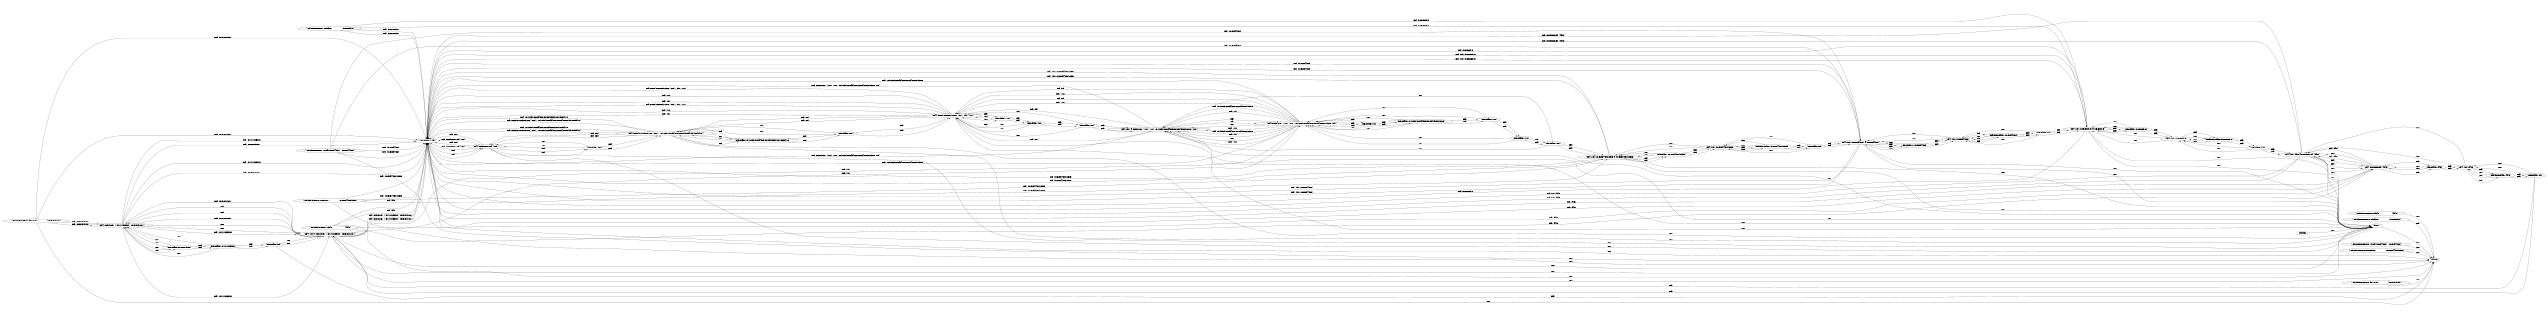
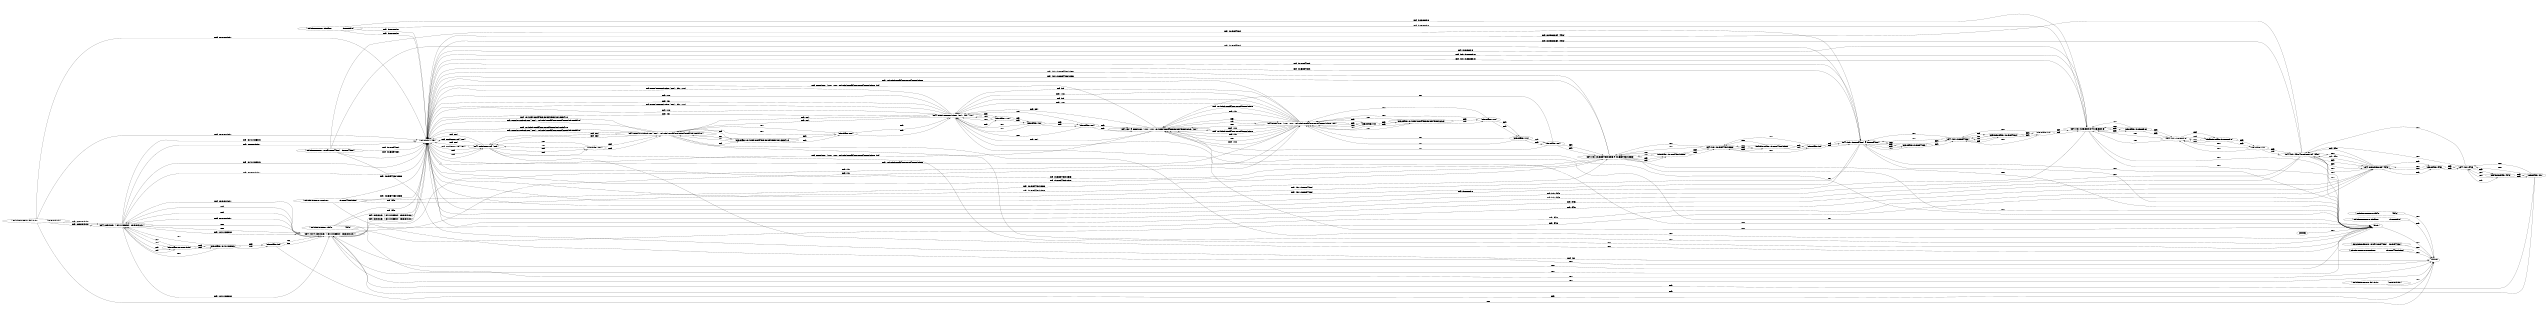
node "(MethodReturn,done_callback)": label "(MethodReturn,done_callback)" -> "(Identifier,done_callback)"
node "(Call,g_object_ref (file))": label "(Call,g_object_ref (file))" -> "(Call,g_gboolean_ref (file))"
edge "(MethodReturn,RET)" -> "1000100": removed, label "AST:"
edge "(MethodParameterIn,NautilusOpCallback  done_callback)" -> "1000100": label "AST: " -> "DDG: job"
